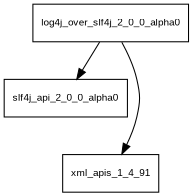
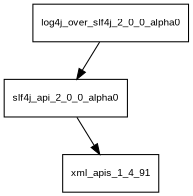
edge "log4j_over_slf4j_2_0_0_alpha0" -> "xml_apis_1_4_91": now "slf4j_api_2_0_0_alpha0" -> "xml_apis_1_4_91"
